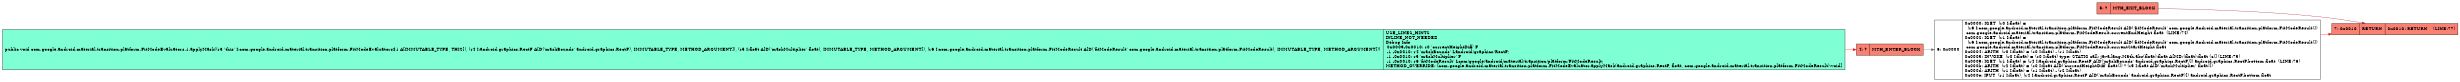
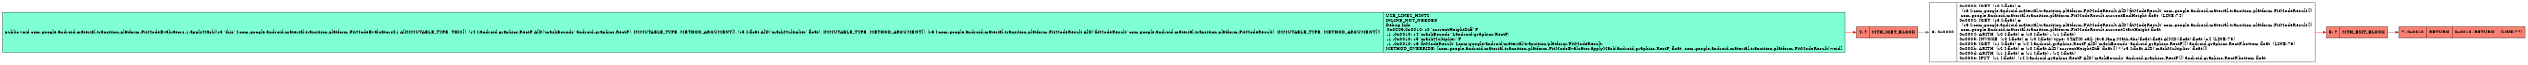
edge "6: 0x0000" -> "7: 0x0010": now "6: 0x0000" -> "5: ?"
node "6: 0x0000": text "0x0002: IGET  (r1 I:float) =" -> "0x0002: IGET  (r3 I:float) ="
node "4: ?": text "MTH_ENTER_BLOCK" -> "MTH_IGET_BLOCK"
